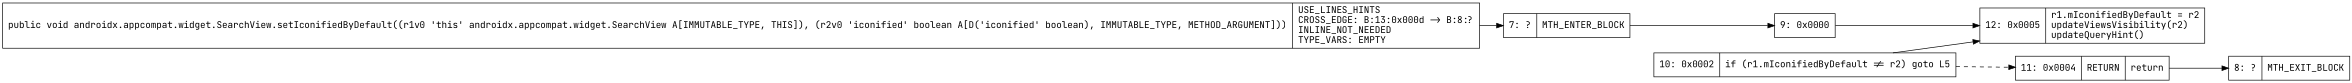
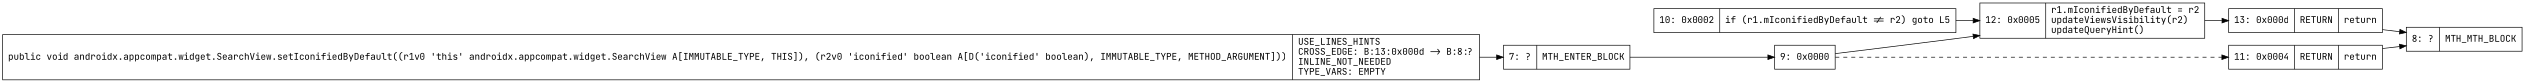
node "13: 0x000d": added
edge "10: 0x0002" -> "11: 0x0004": now "9: 0x0000" -> "11: 0x0004"
node "8: ?": text "MTH_EXIT_BLOCK" -> "MTH_MTH_BLOCK"
